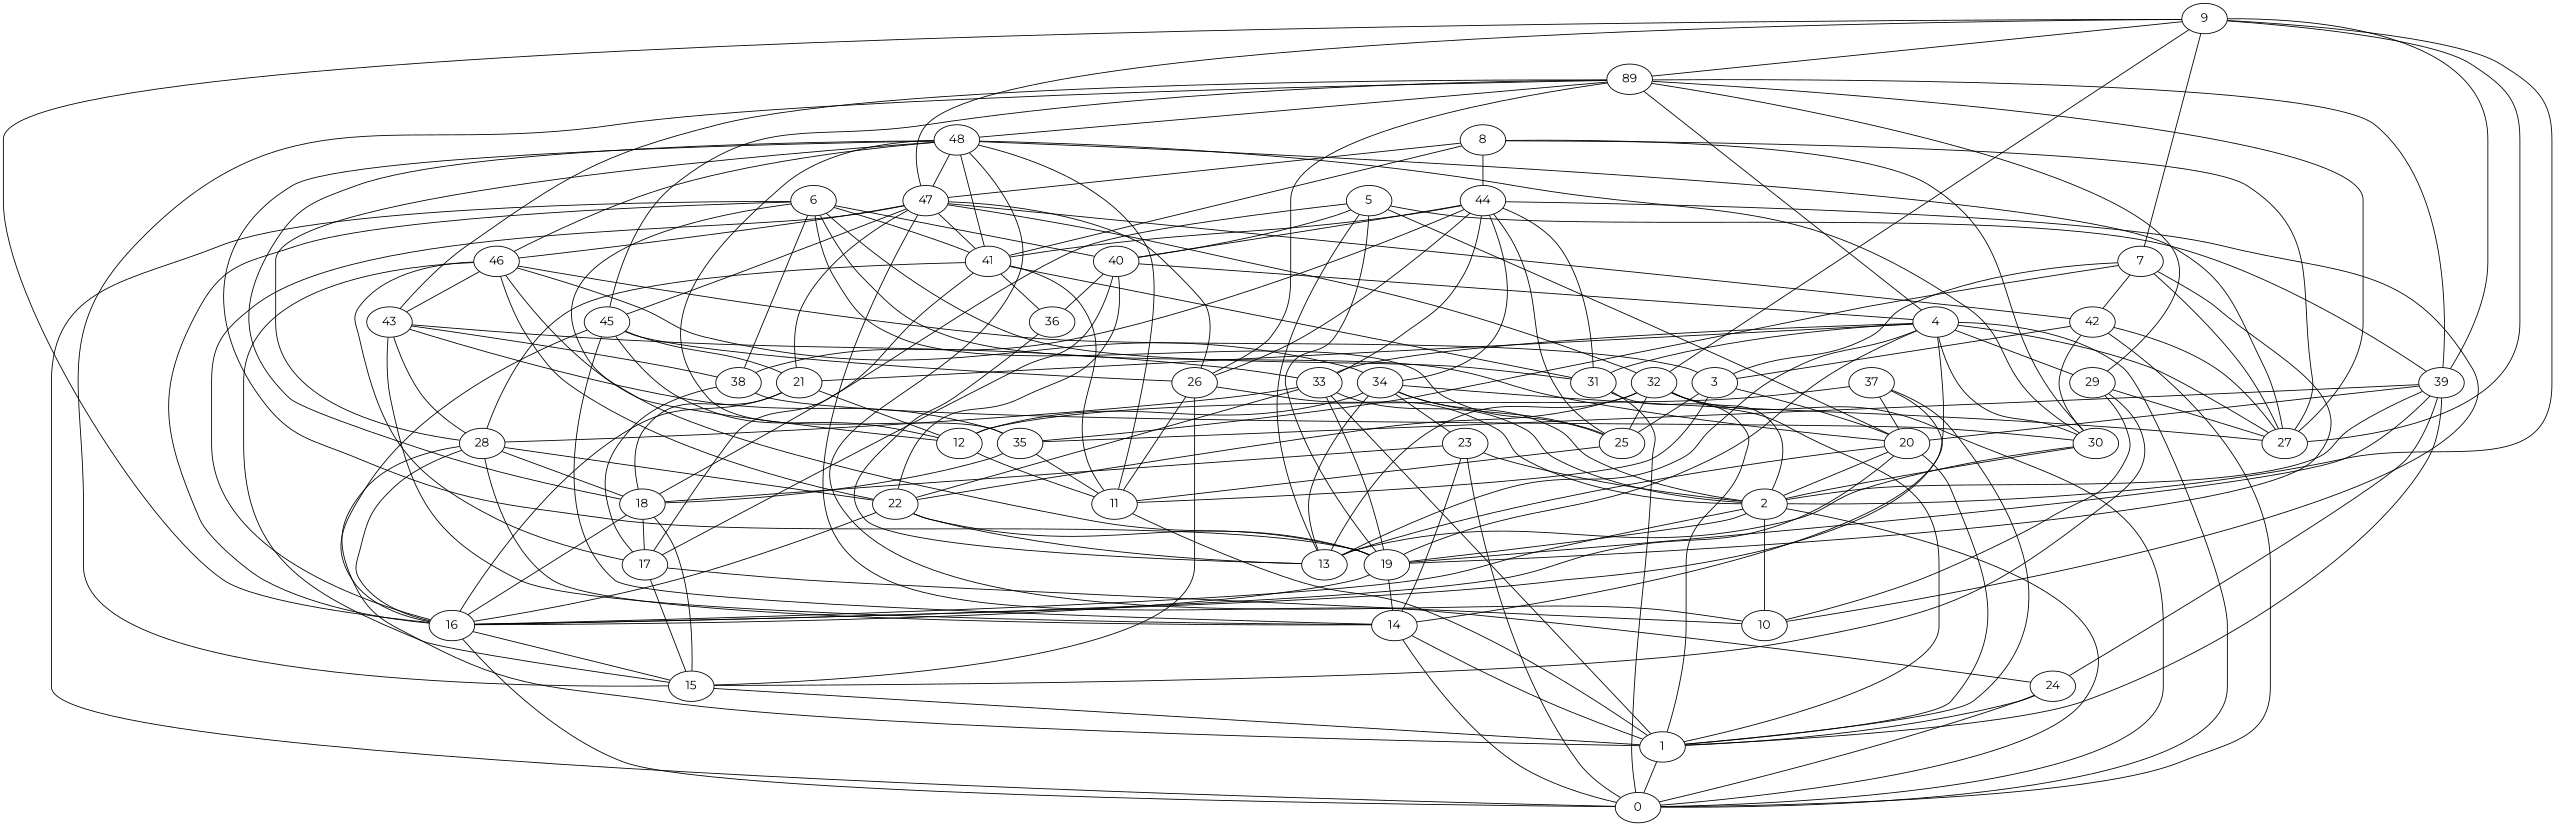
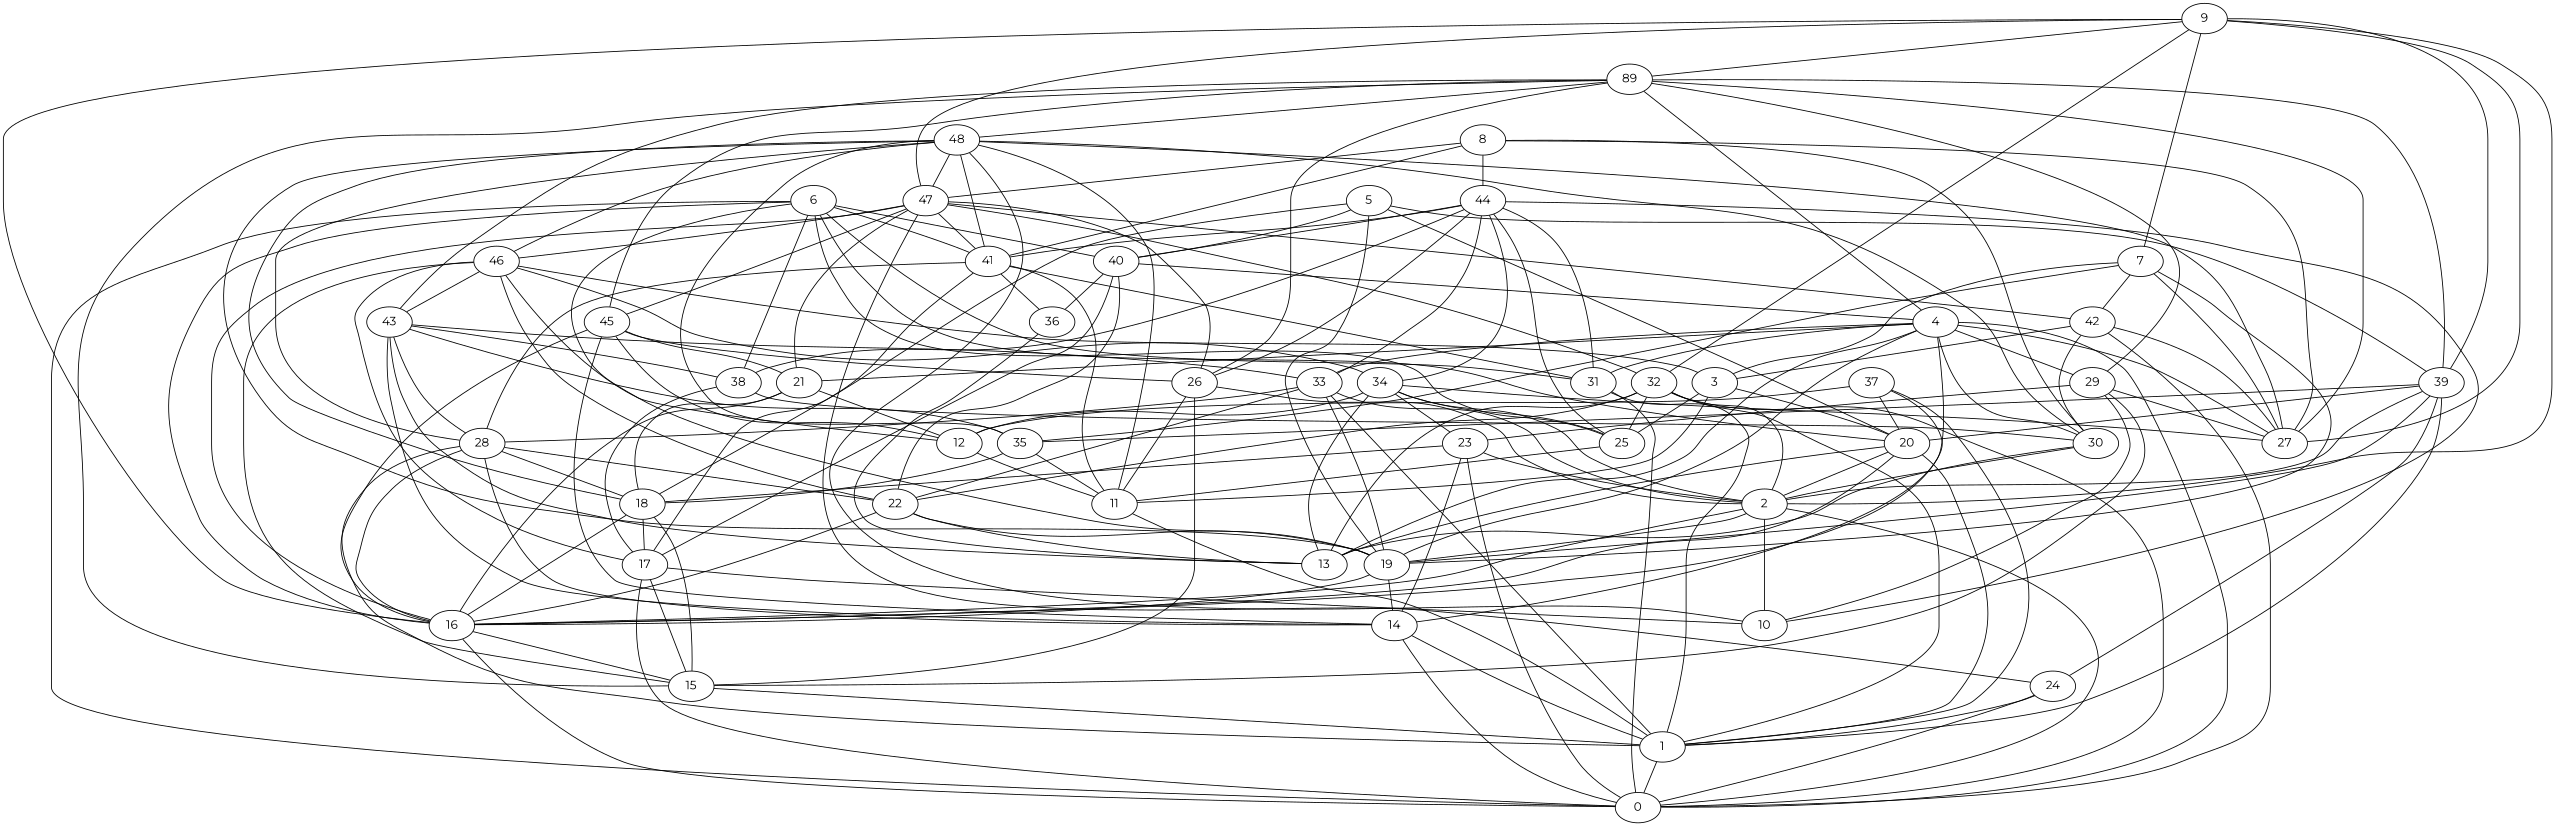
edge "5" -- "13": now "43" -- "13"
edge "29" -- "23": added
edge "17" -- "0": added
